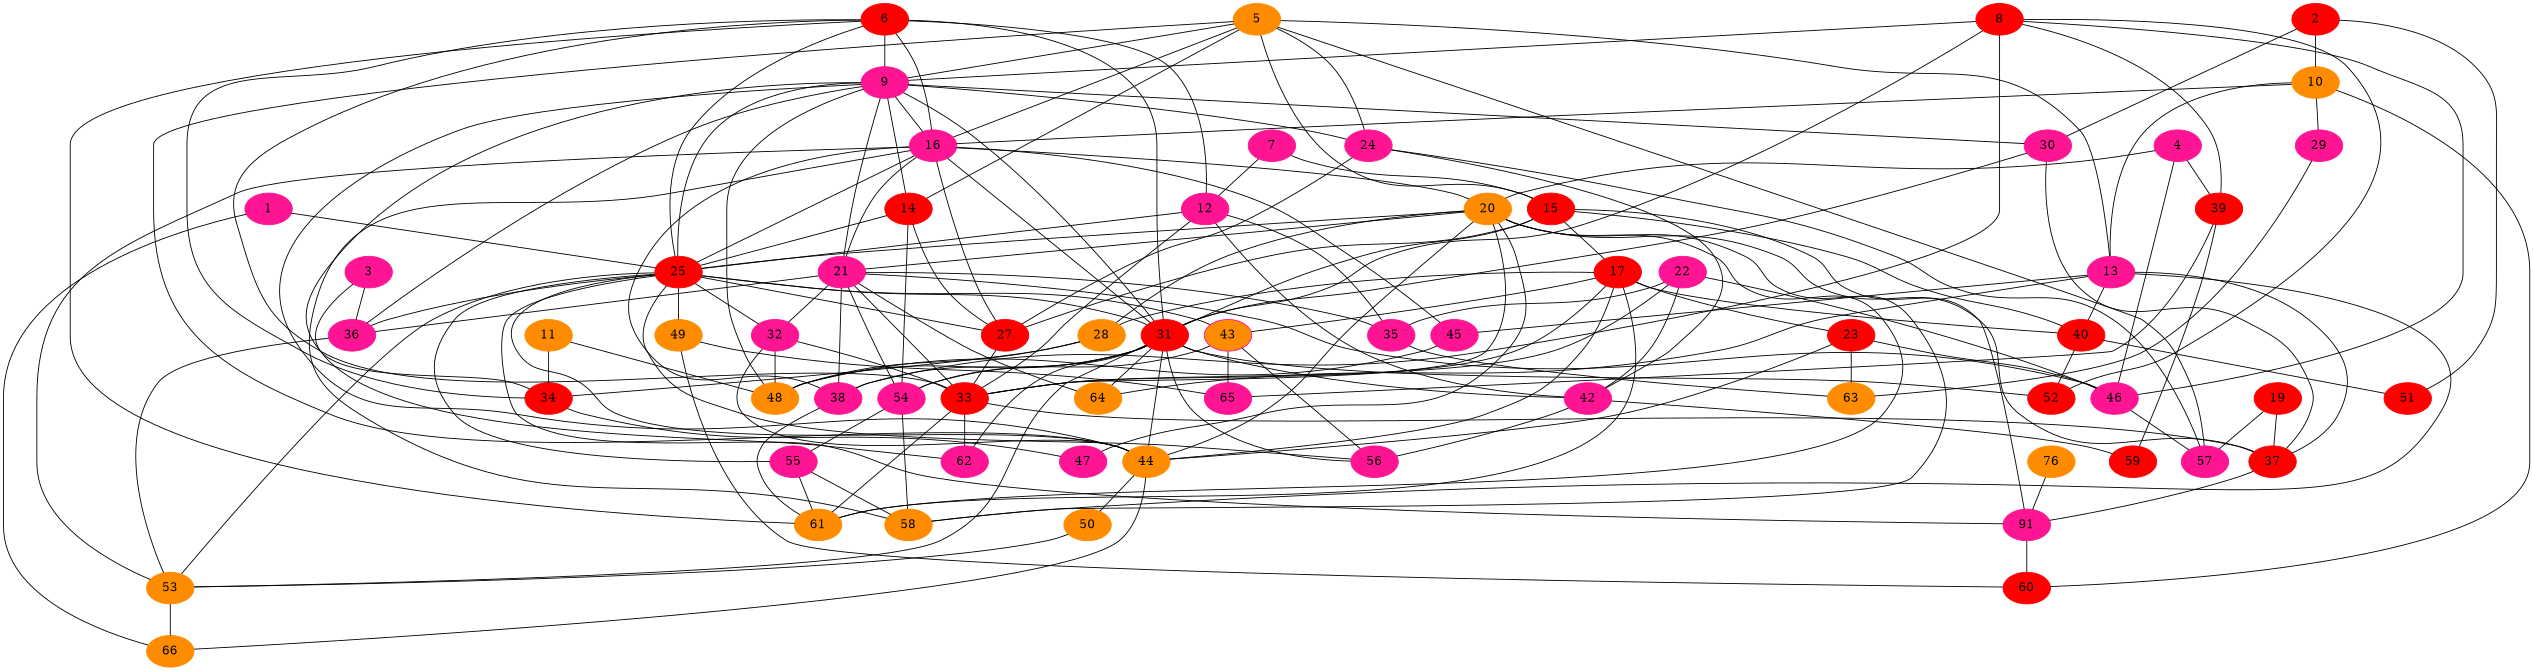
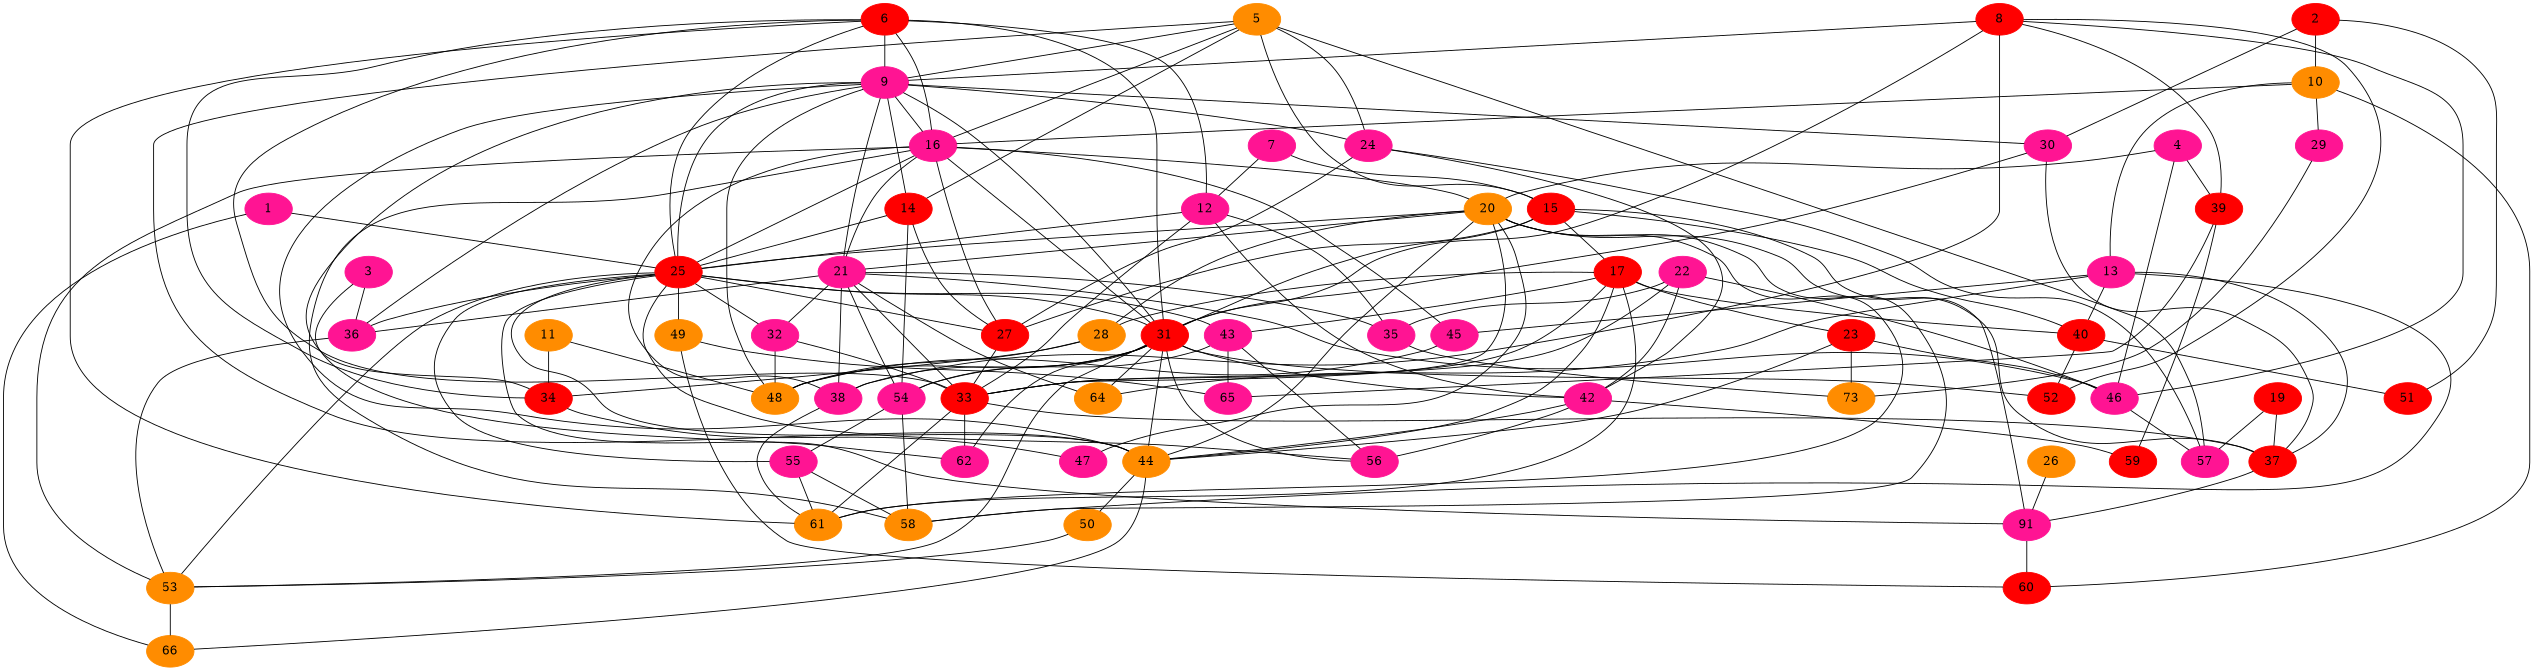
edge "5" -- "13": removed
node "43": fillcolor darkorange -> deeppink
node "63": label "63" -> "73"
edge "32" -- "44": now "42" -- "44"
node "76": label "76" -> "26"
